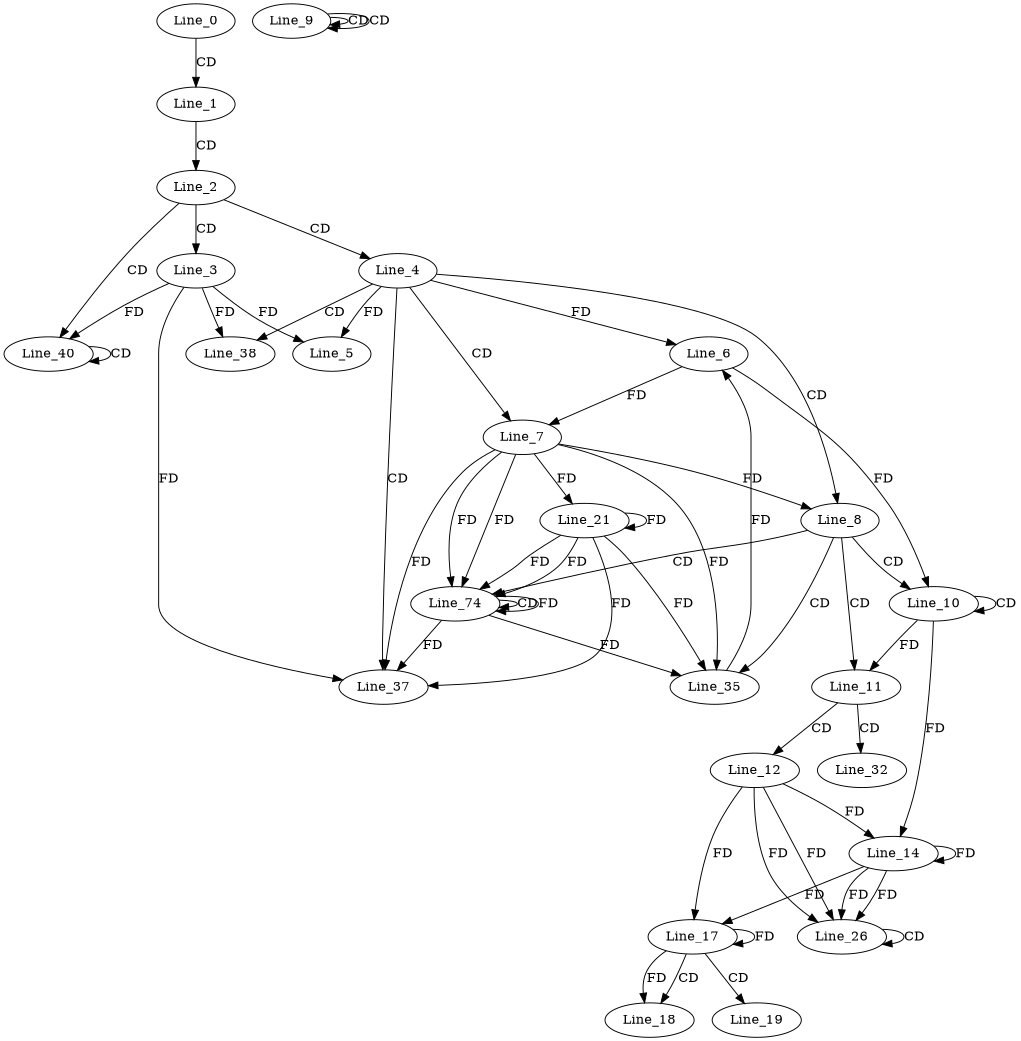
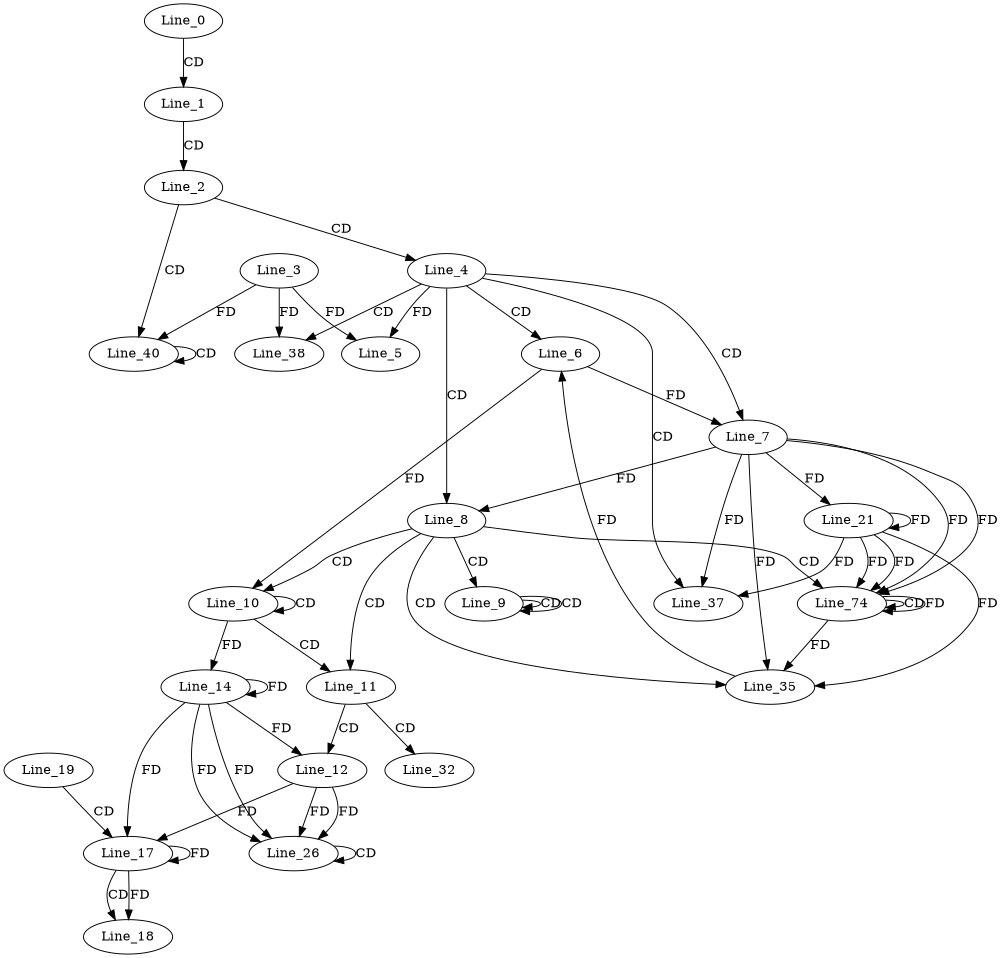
edge "Line_2" -> "Line_3": removed, label "CD"
edge "Line_4" -> "Line_6": label "FD" -> "CD"
edge "Line_3" -> "Line_37": removed, label "FD"
edge "Line_8" -> "Line_9": added, label "CD"
edge "Line_74" -> "Line_37": removed, label "FD"
edge "Line_10" -> "Line_11": label "FD" -> "CD"
edge "Line_12" -> "Line_14": reversed
edge "Line_17" -> "Line_19": reversed
